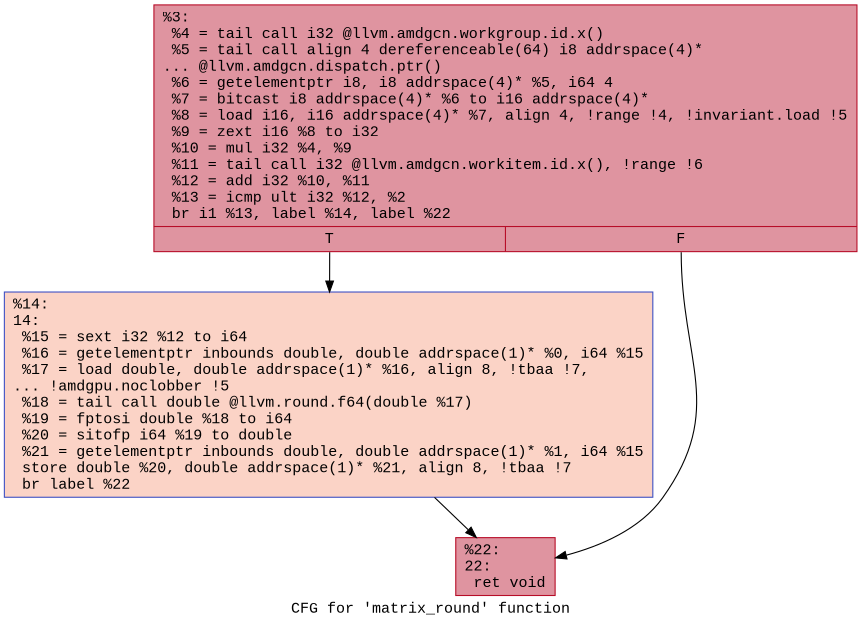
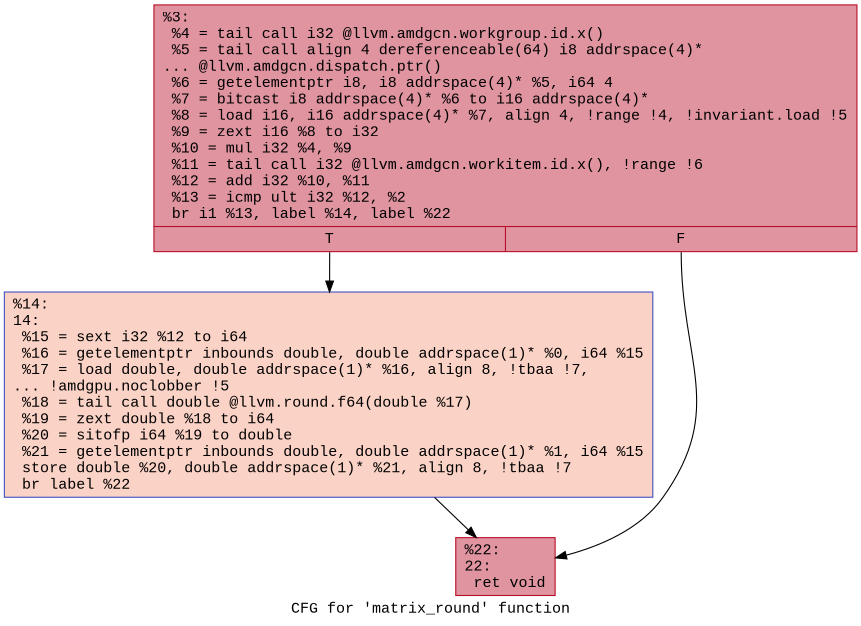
node "%14:": text "%19 = fptosi double %18 to i64" -> "%19 = zext double %18 to i64"
